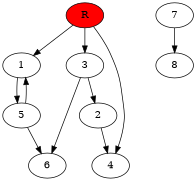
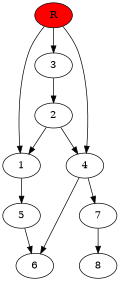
edge "5" -> "1": now "2" -> "1"
edge "3" -> "6": now "4" -> "6"
edge "4" -> "7": added
